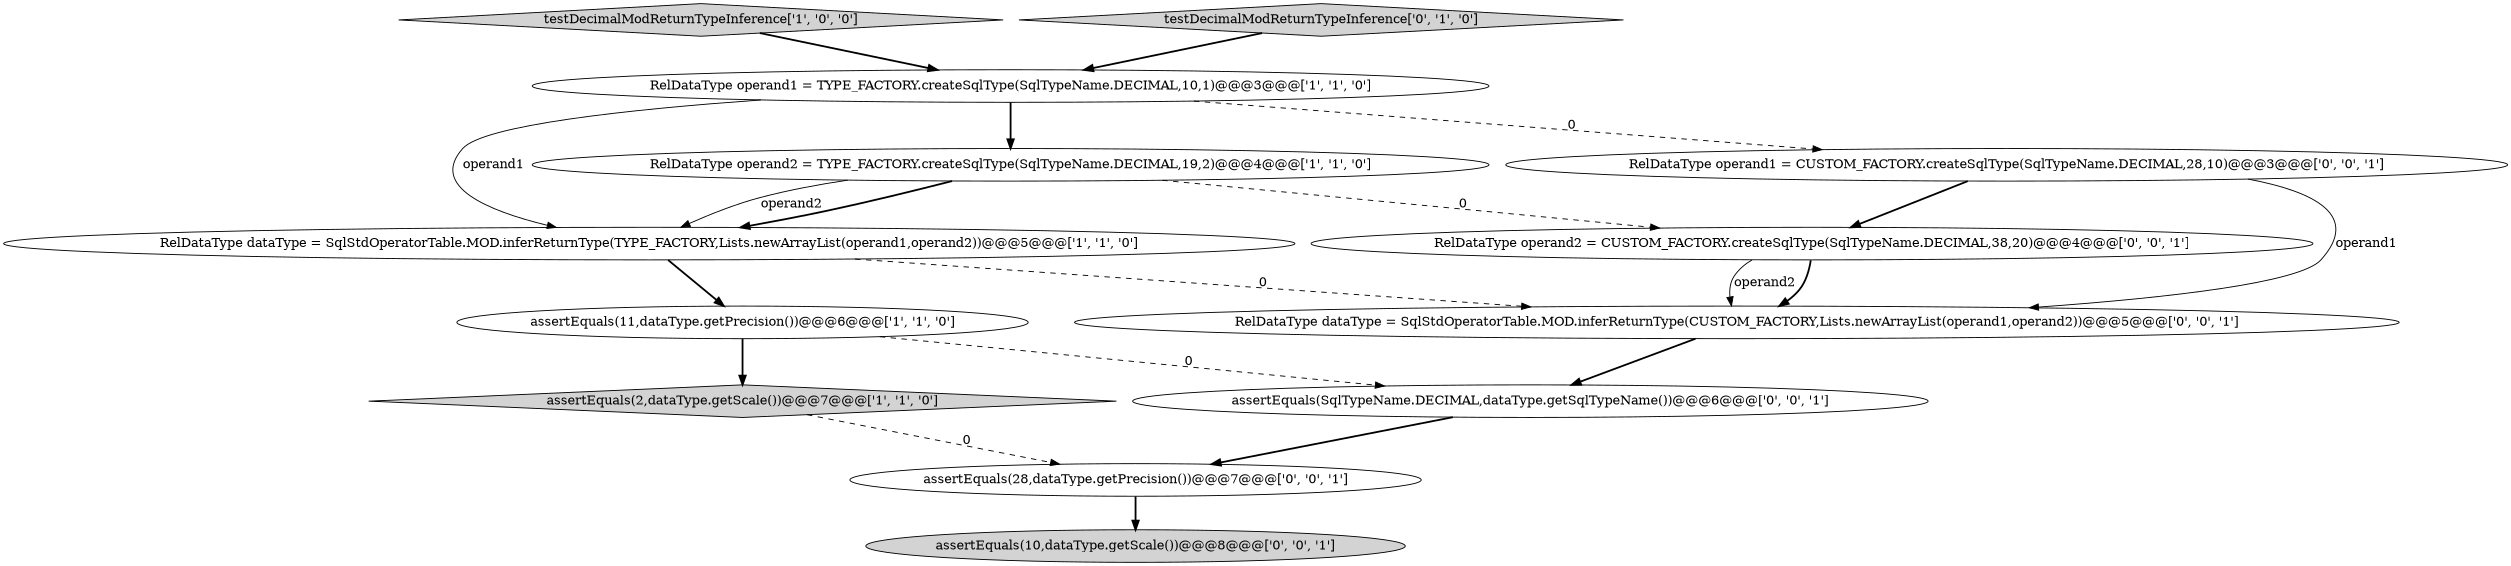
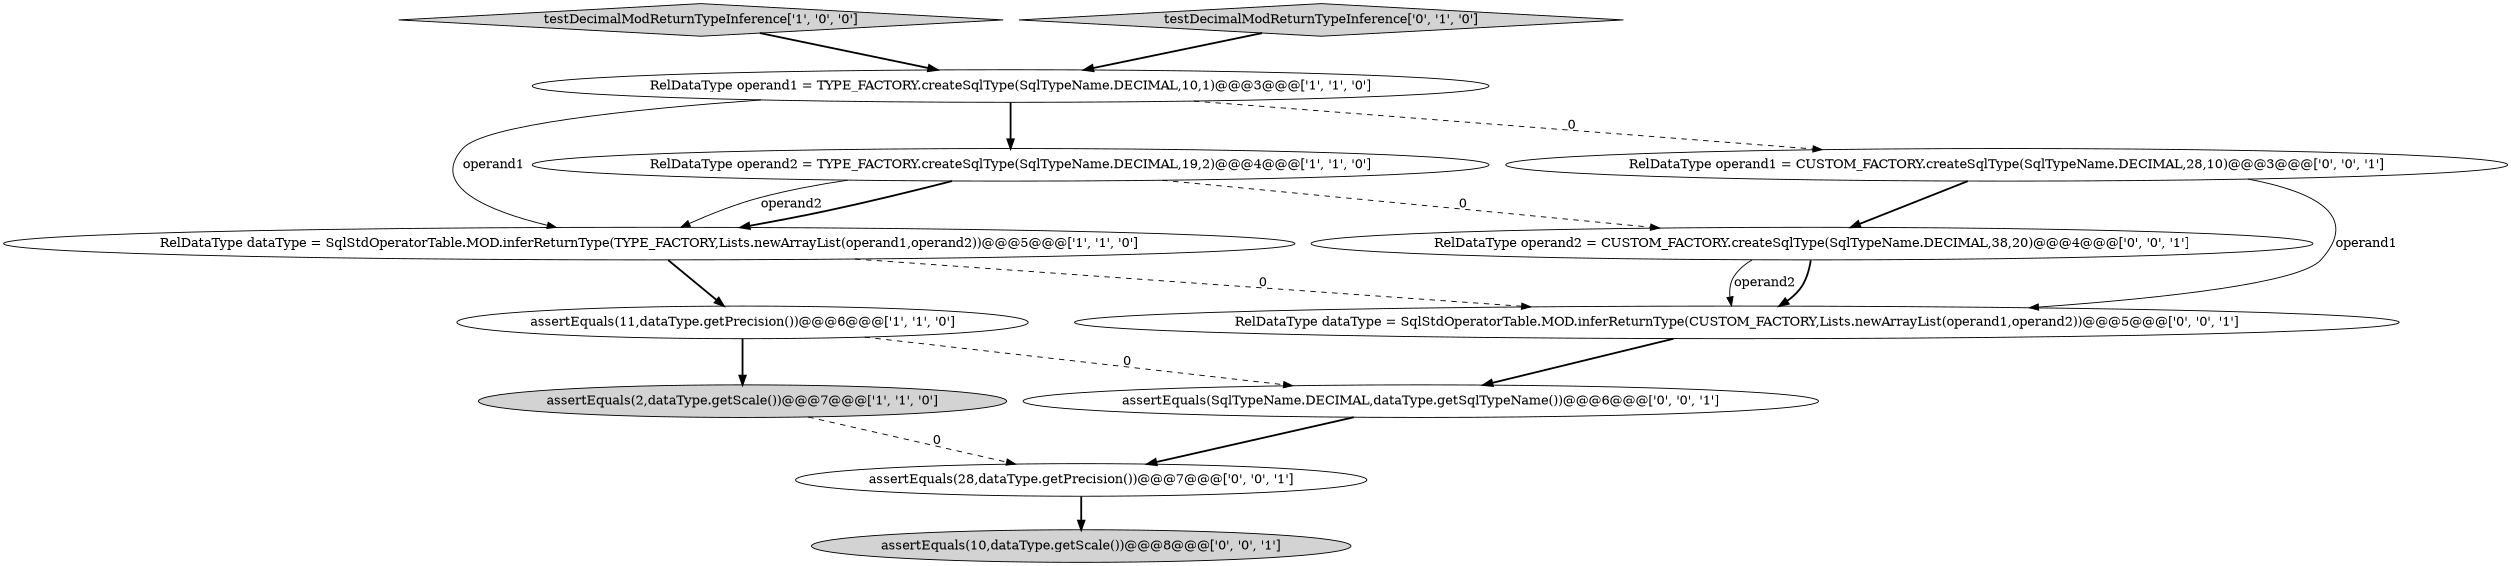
node "assertEquals(2,dataType.getScale())@@@7@@@['1', '1', '0']": shape diamond -> ellipse
